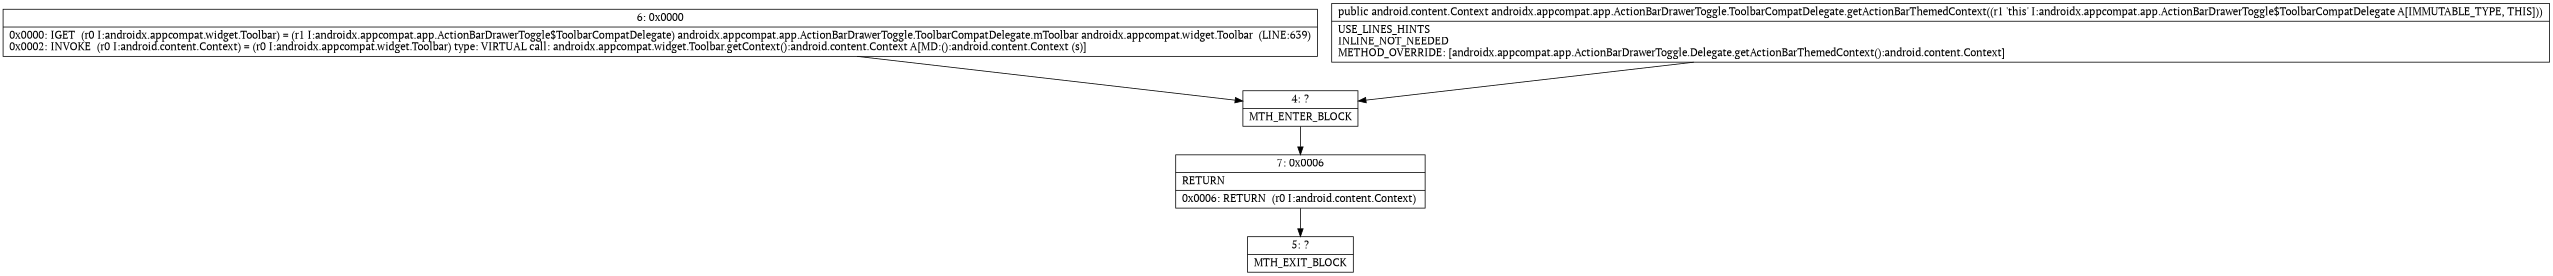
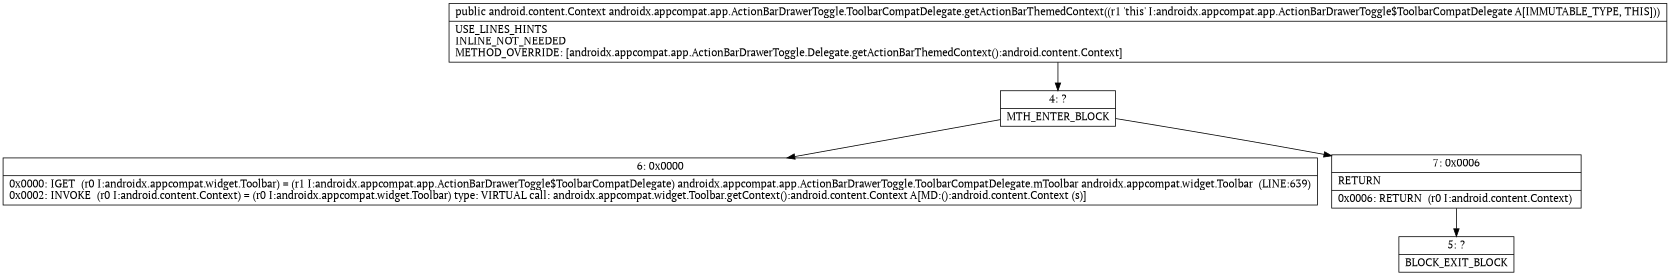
edge "6: 0x0000" -> "4: ?": reversed
node "5: ?": text "MTH_EXIT_BLOCK" -> "BLOCK_EXIT_BLOCK"
